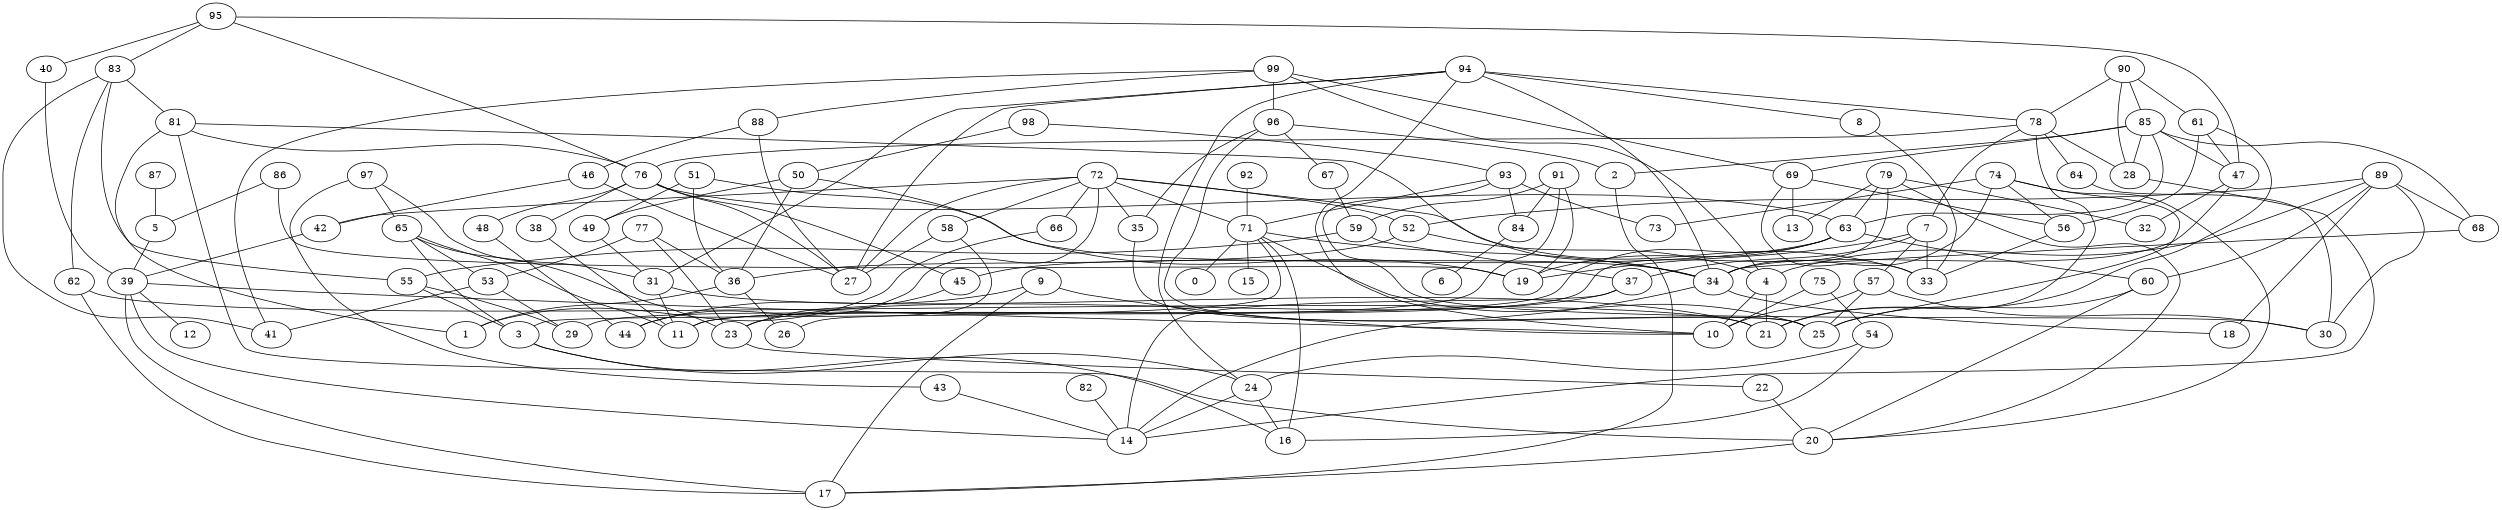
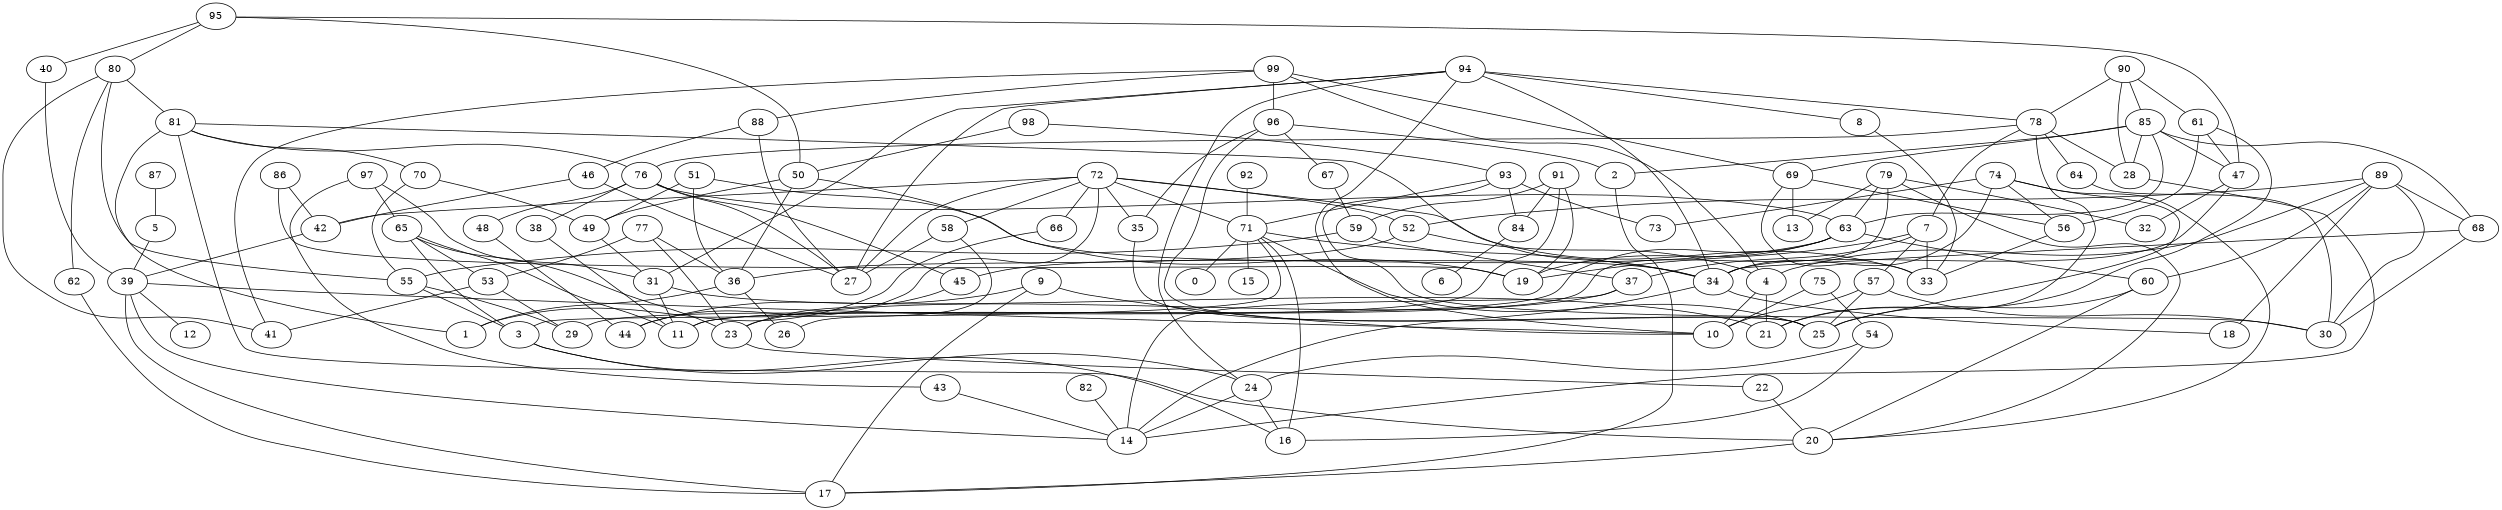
node "83": label "83" -> "80"
edge "95" -- "76": now "95" -- "50"
node "70": added
edge "86" -- "5": now "86" -- "42"
edge "68" -- "30": added
edge "62" -- "21": removed
